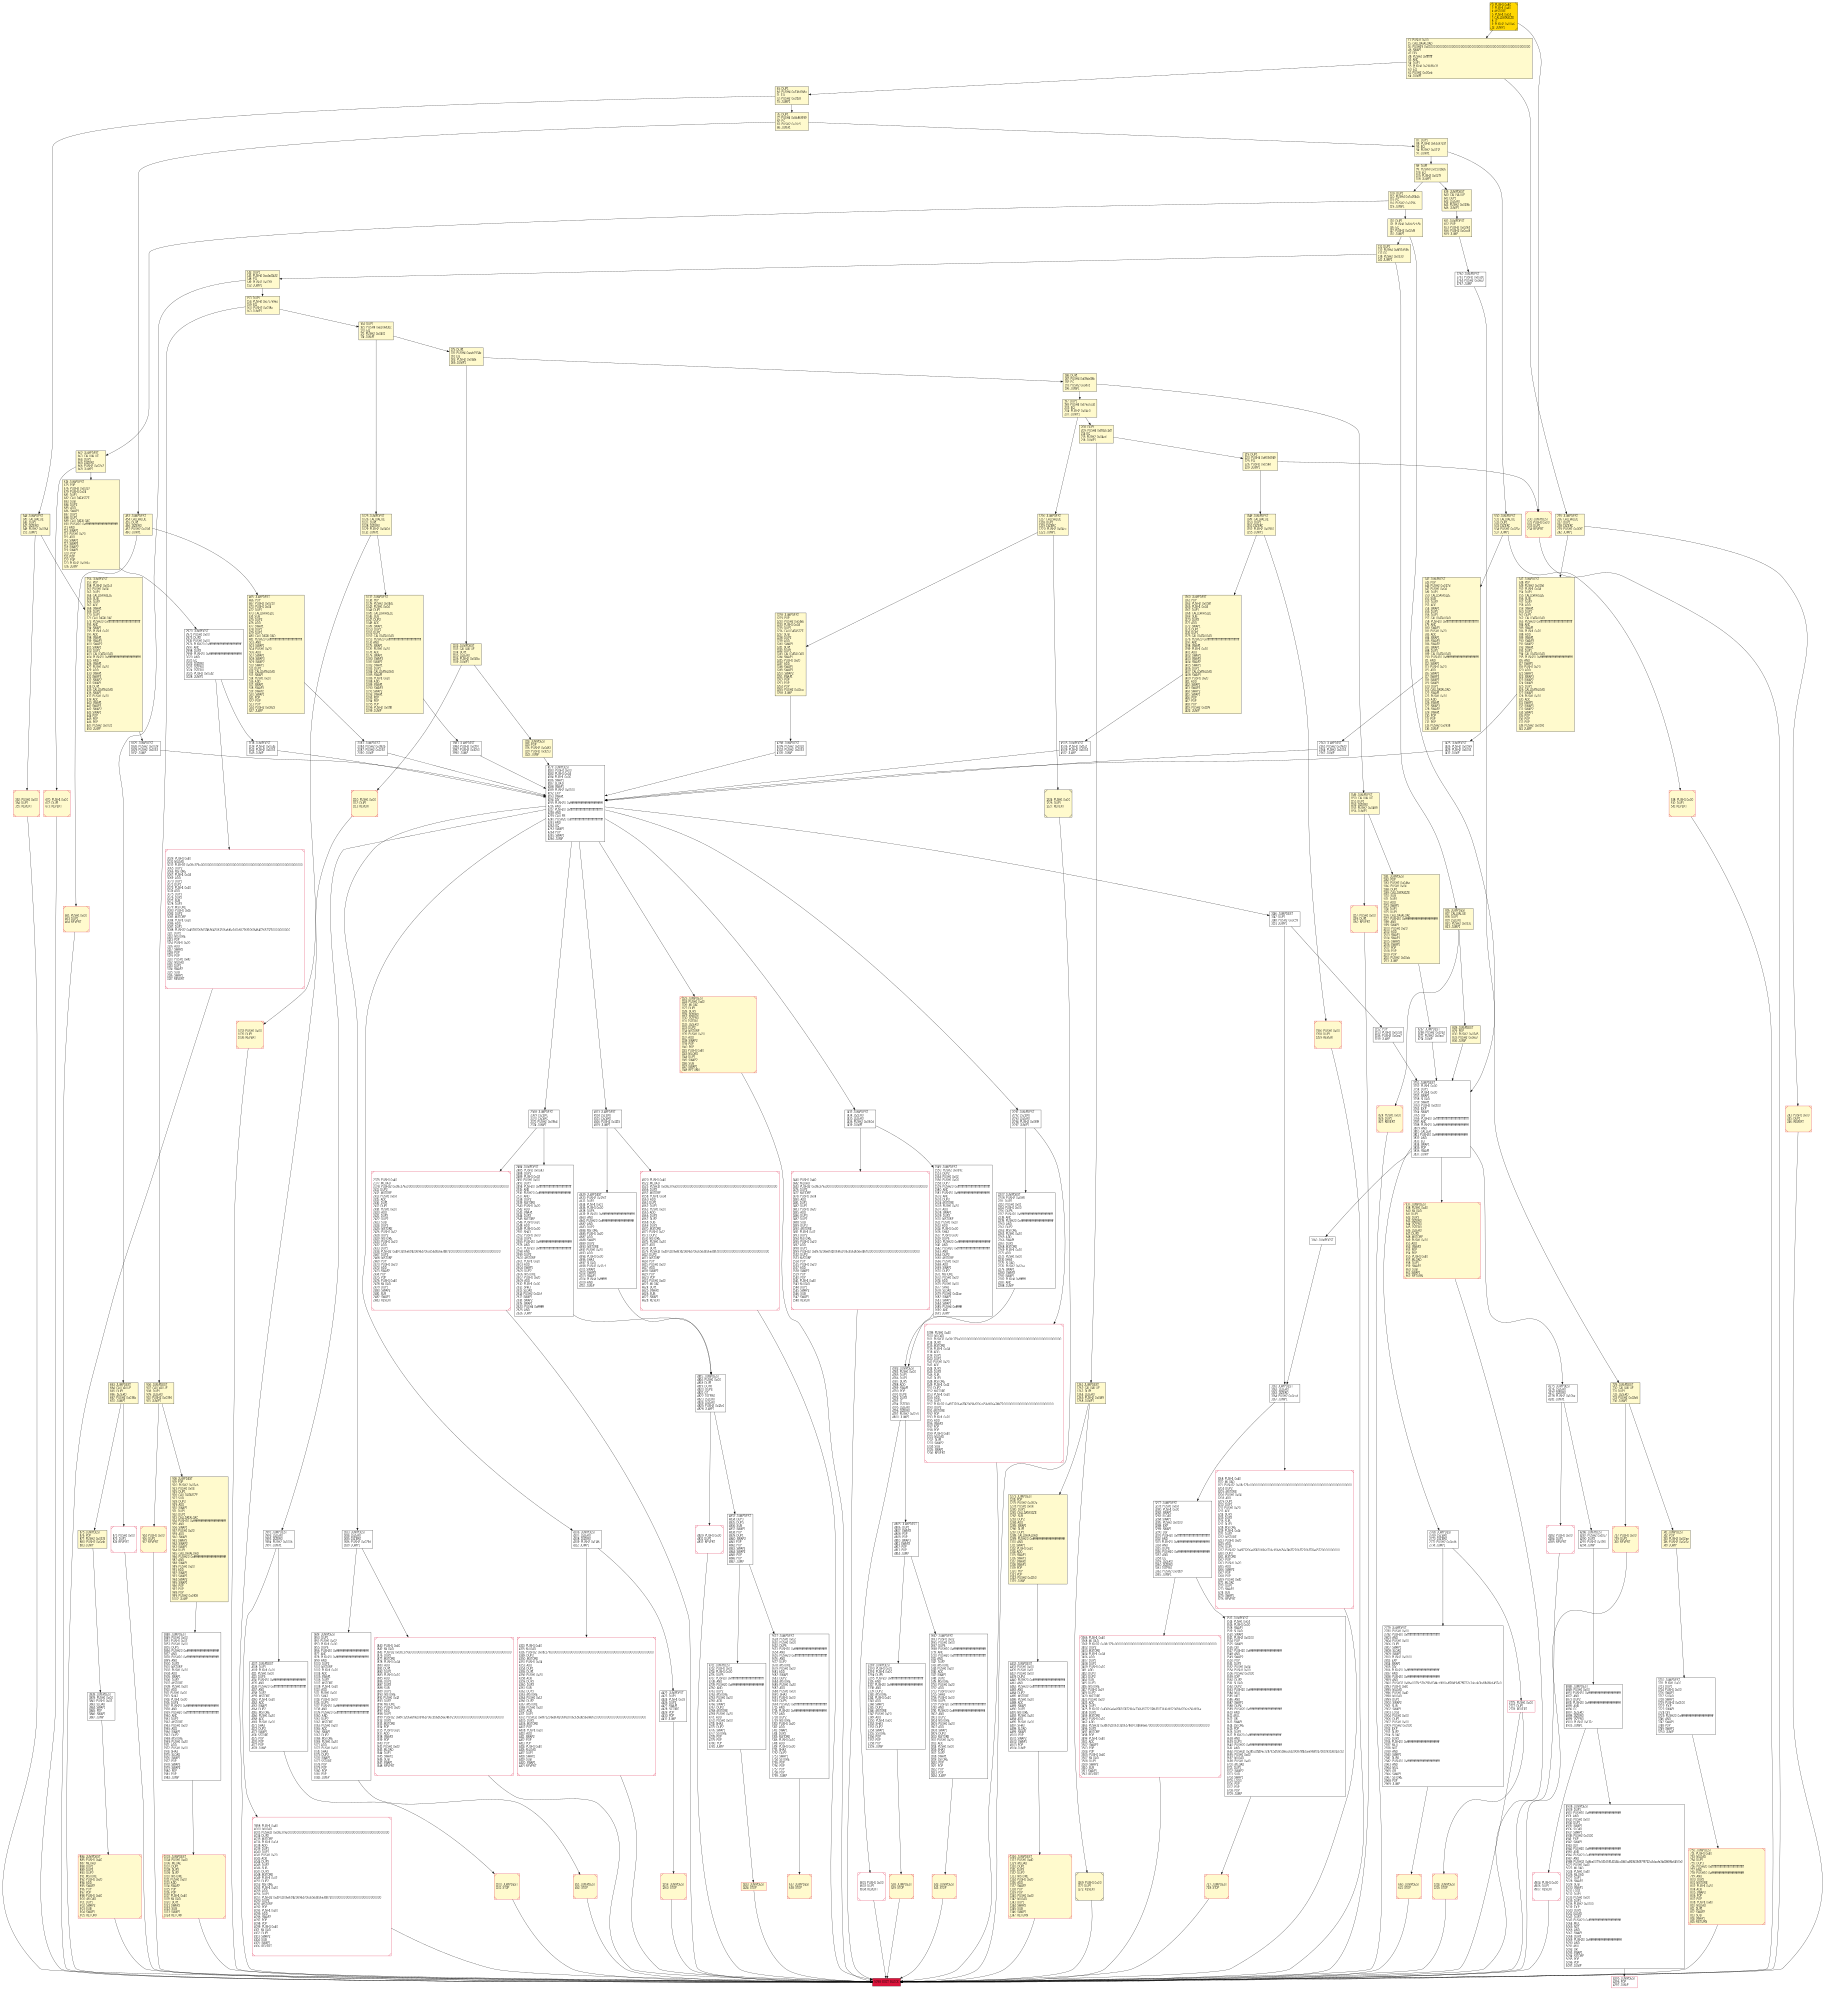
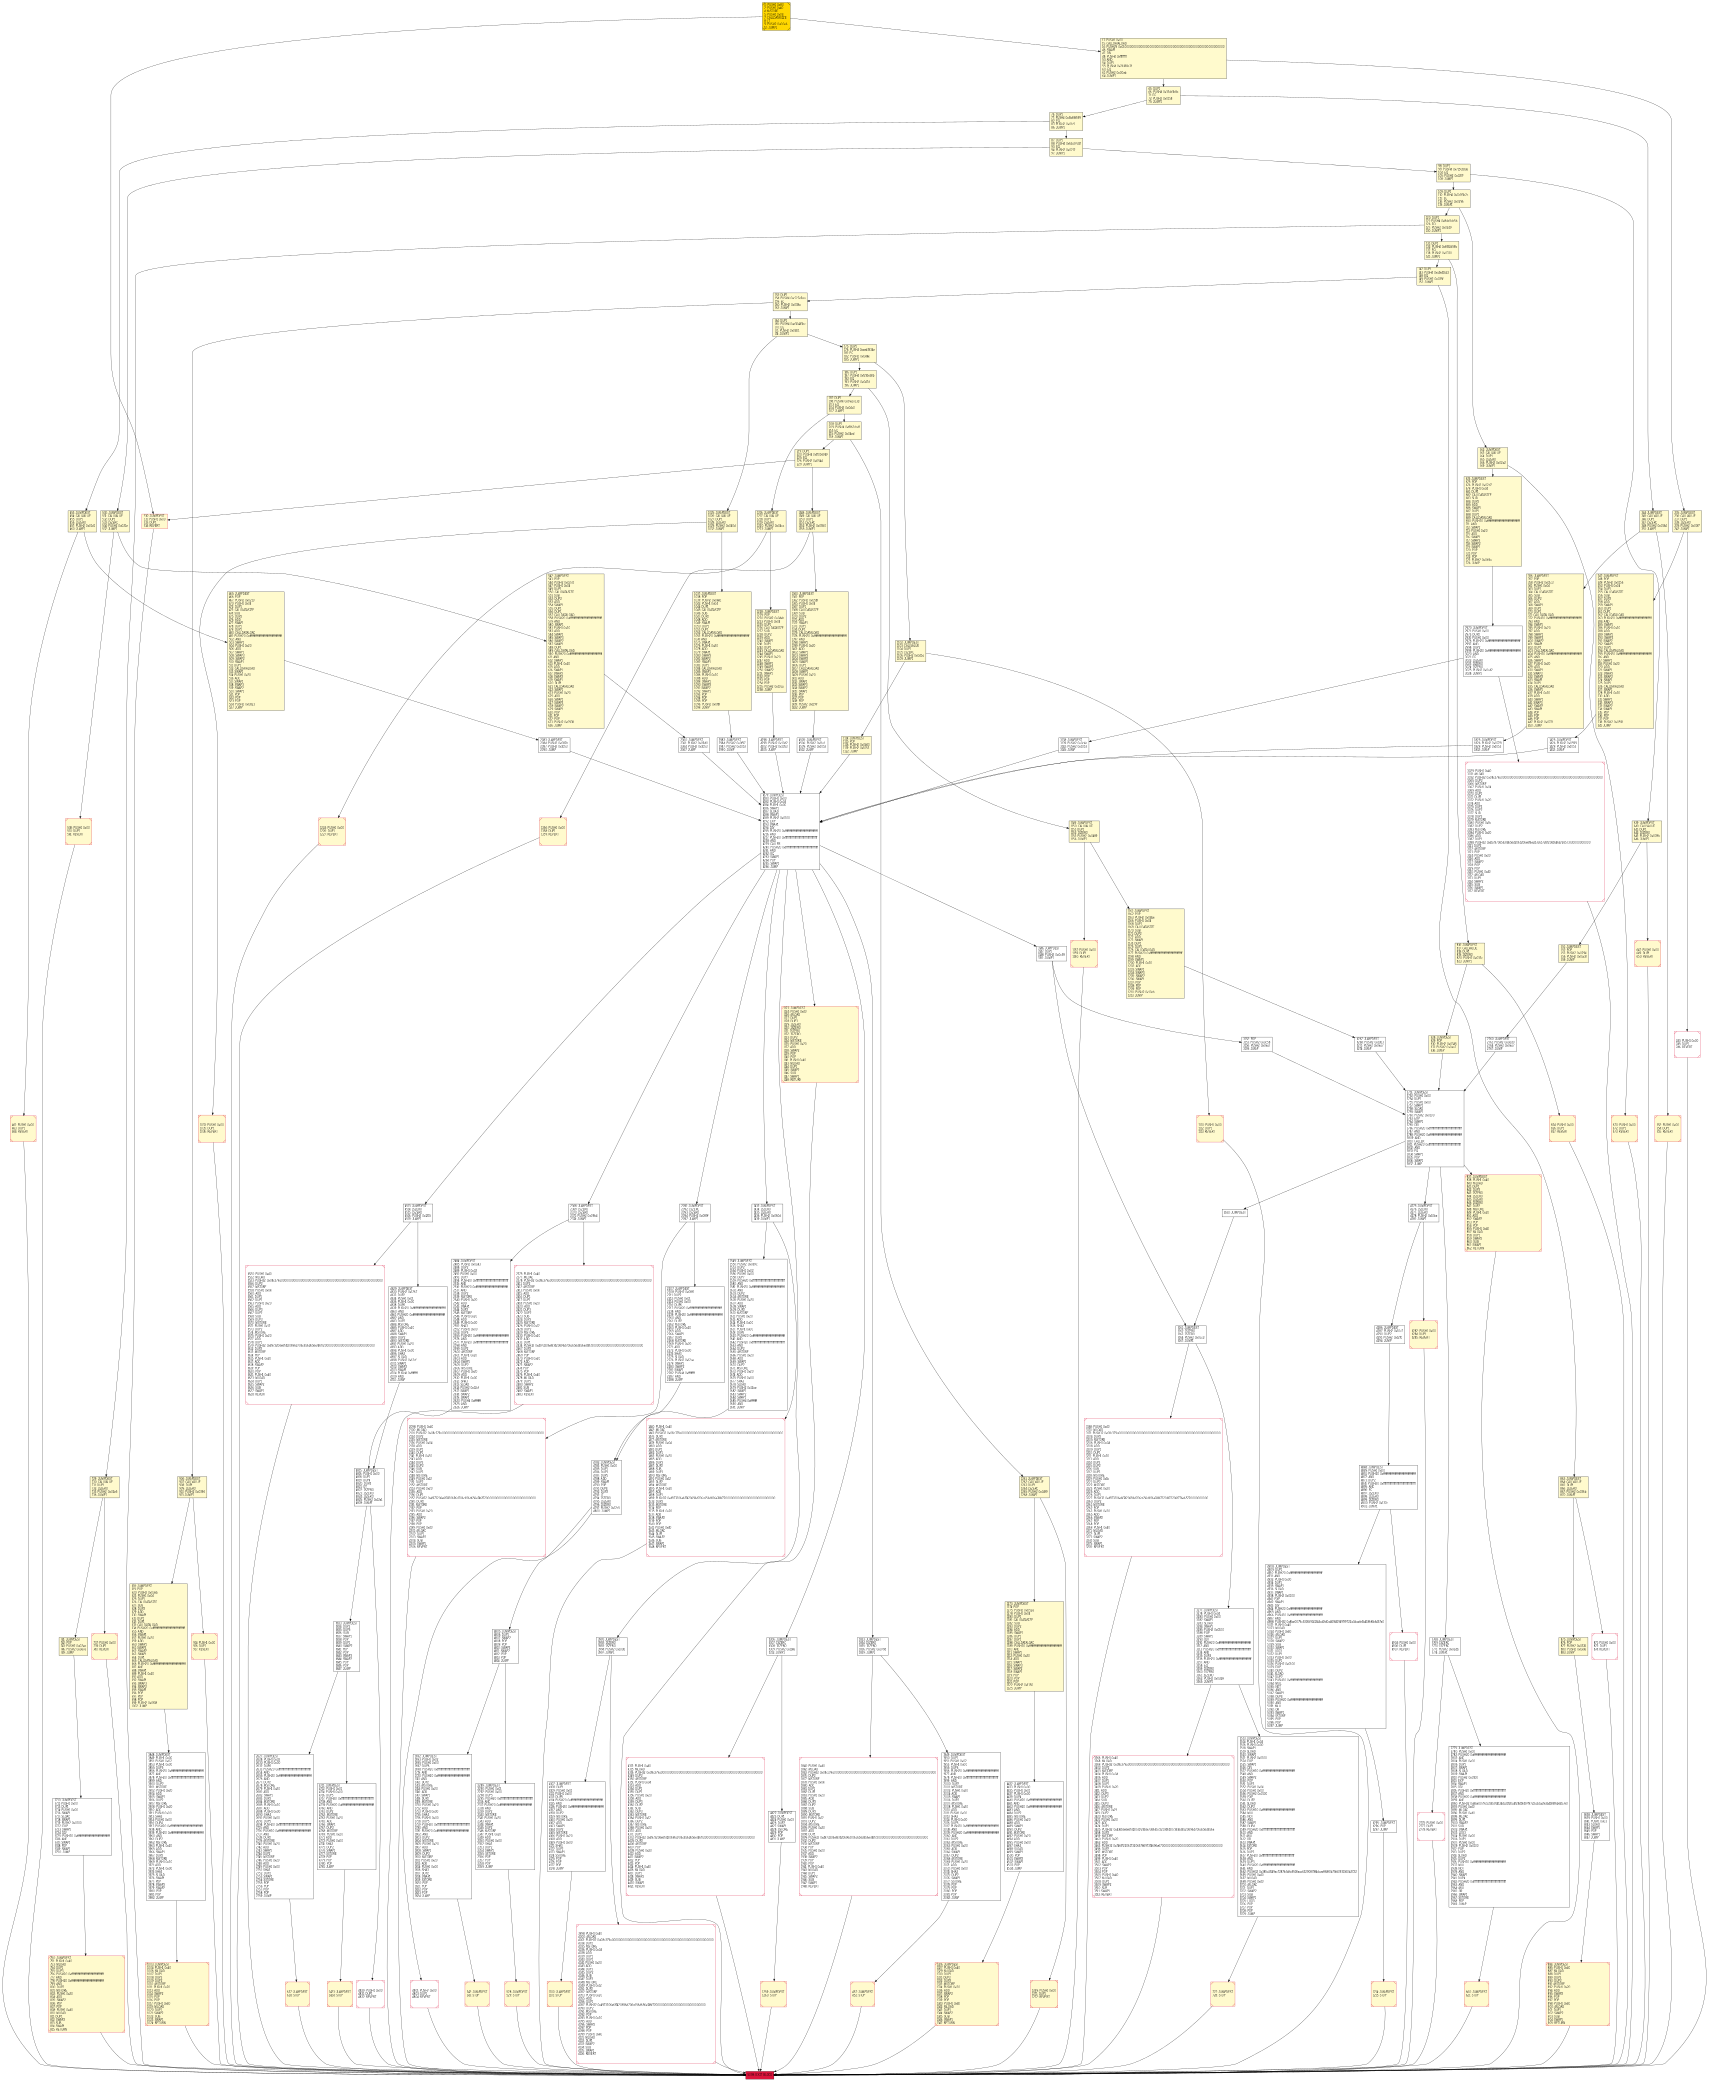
node "230: JUMPDEST 231: PUSH1 0x00 233: DUP1 234: REVERT": shape Msquare -> box
node "1224: PUSH1 0x00 1226: DUP1 1227: REVERT": color black -> crimson
node "647: PUSH1 0x00 649: DUP1 650: REVERT": added
node "243: PUSH1 0x00 245: DUP1 246: REVERT": fillcolor lemonchiffon -> white
node "4282: PUSH1 0x00 4284: DUP1 4285: REVERT": fillcolor white -> lemonchiffon
node "2775: PUSH1 0x00 2777: DUP1 2778: REVERT": shape box -> Msquare
edge "2775: PUSH1 0x00 2777: DUP1 2778: REVERT" -> "1214: JUMPDEST 1215: STOP": now "4295: JUMPDEST 4296: POP 4297: JUMP" -> "1214: JUMPDEST 1215: STOP"
node "451: JUMPDEST 452: STOP": label "451: JUMPDEST 452: STOP" -> "457: JUMPDEST 452: STOP"
node "1423: JUMPDEST 1424: STOP": shape box -> Msquare
node "4801: PUSH1 0x00 4803: DUP1 4804: REVERT": label "4801: PUSH1 0x00 4803: DUP1 4804: REVERT" -> "4801: PUSH7 0x00 4803: DUP1 4804: REVERT"
node "1269: PUSH1 0x00 1271: DUP1 1272: REVERT": color black -> crimson
node "4295: JUMPDEST 4296: POP 4297: JUMP": color crimson -> black
edge "637: JUMPDEST 638: STOP" -> "5098: EXIT BLOCK": added
